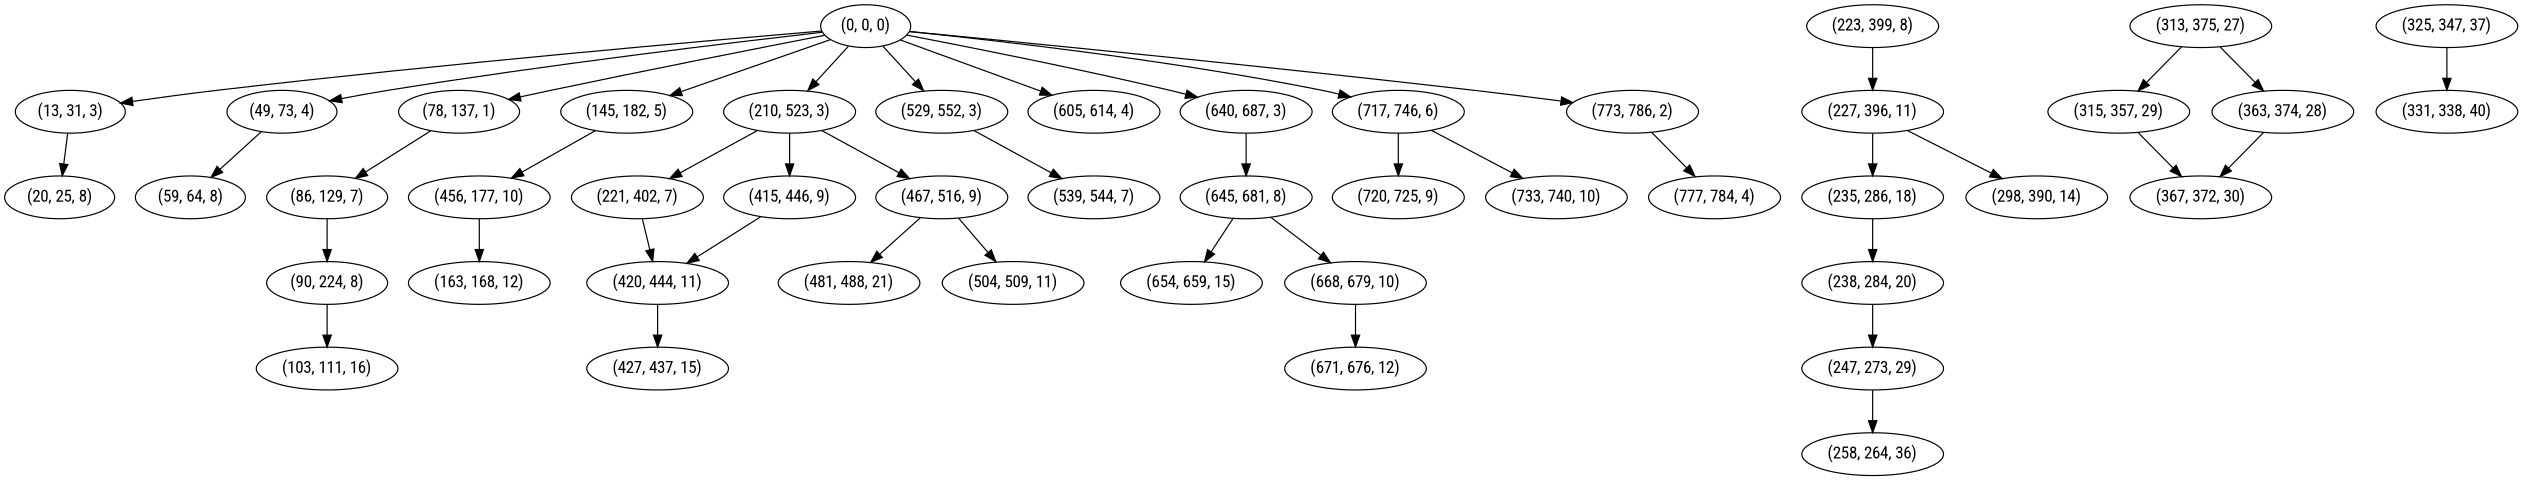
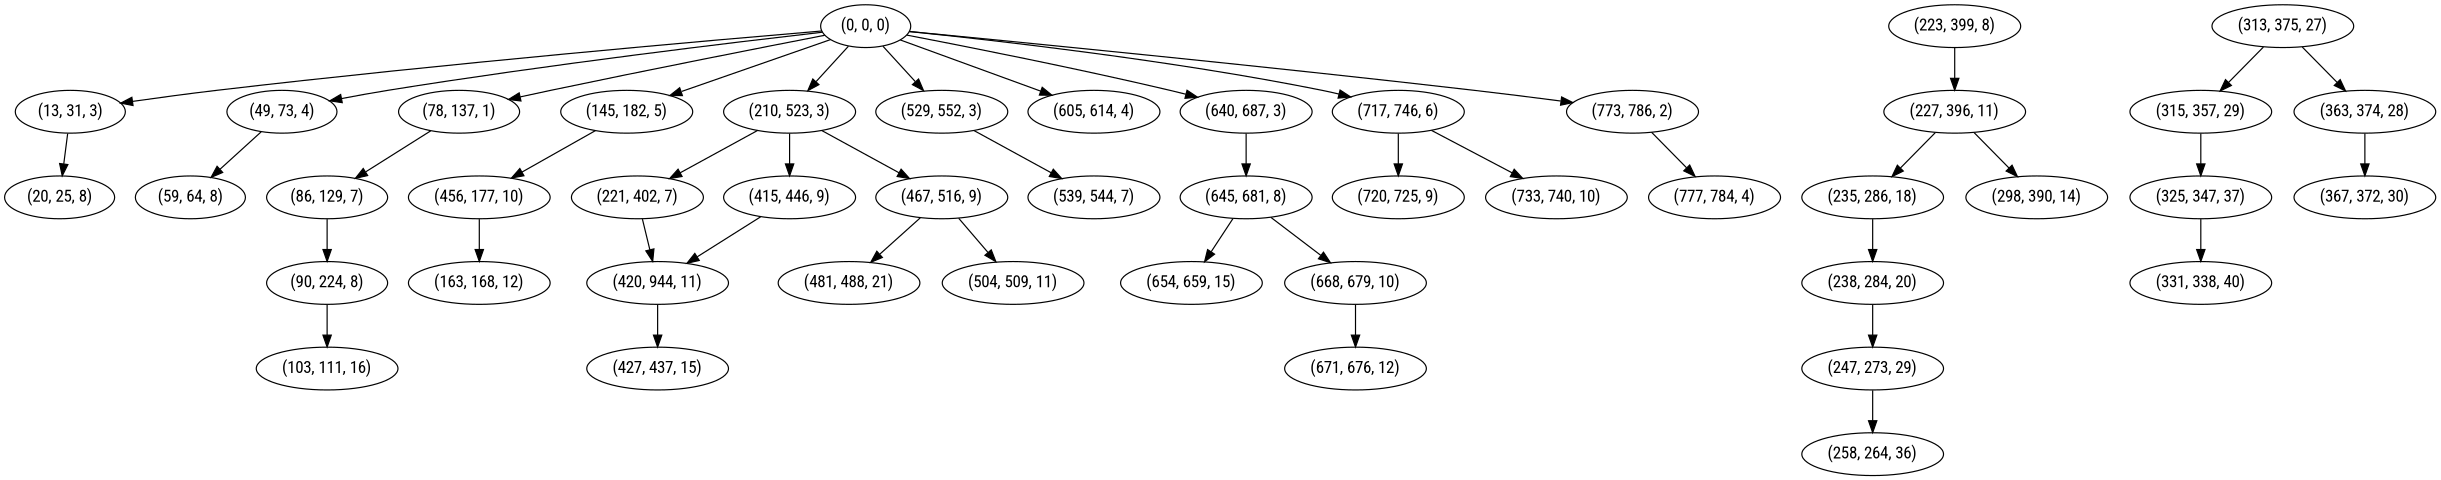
edge "(315, 357, 29)" -> "(367, 372, 30)": now "(315, 357, 29)" -> "(325, 347, 37)"
node "(420, 444, 11)": label "(420, 444, 11)" -> "(420, 944, 11)"
